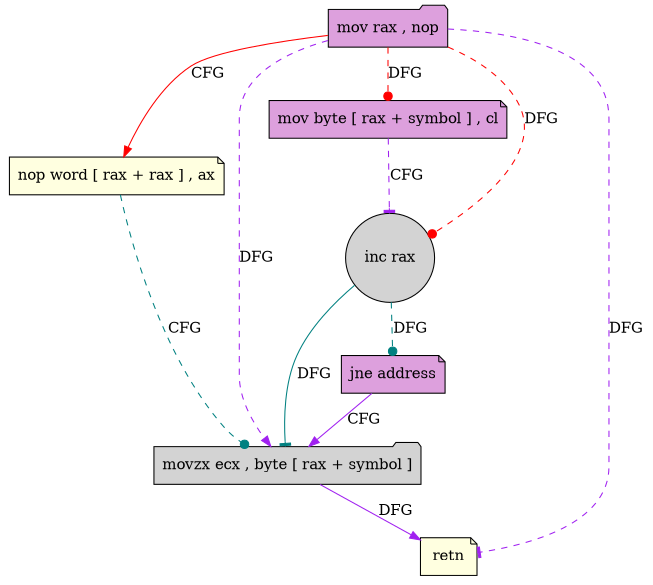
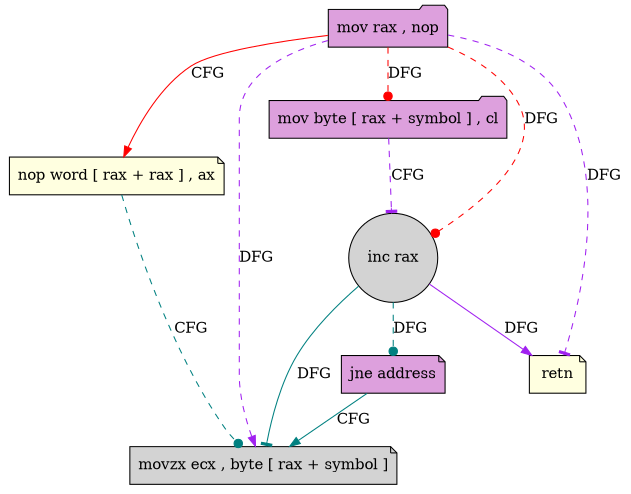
node "mov byte [ rax + symbol ] , cl": shape note -> folder
edge "jne address" -> "movzx ecx , byte [ rax + symbol ]": color purple -> teal
node "movzx ecx , byte [ rax + symbol ]": shape folder -> note
edge "movzx ecx , byte [ rax + symbol ]" -> "retn": now "inc rax" -> "retn"
